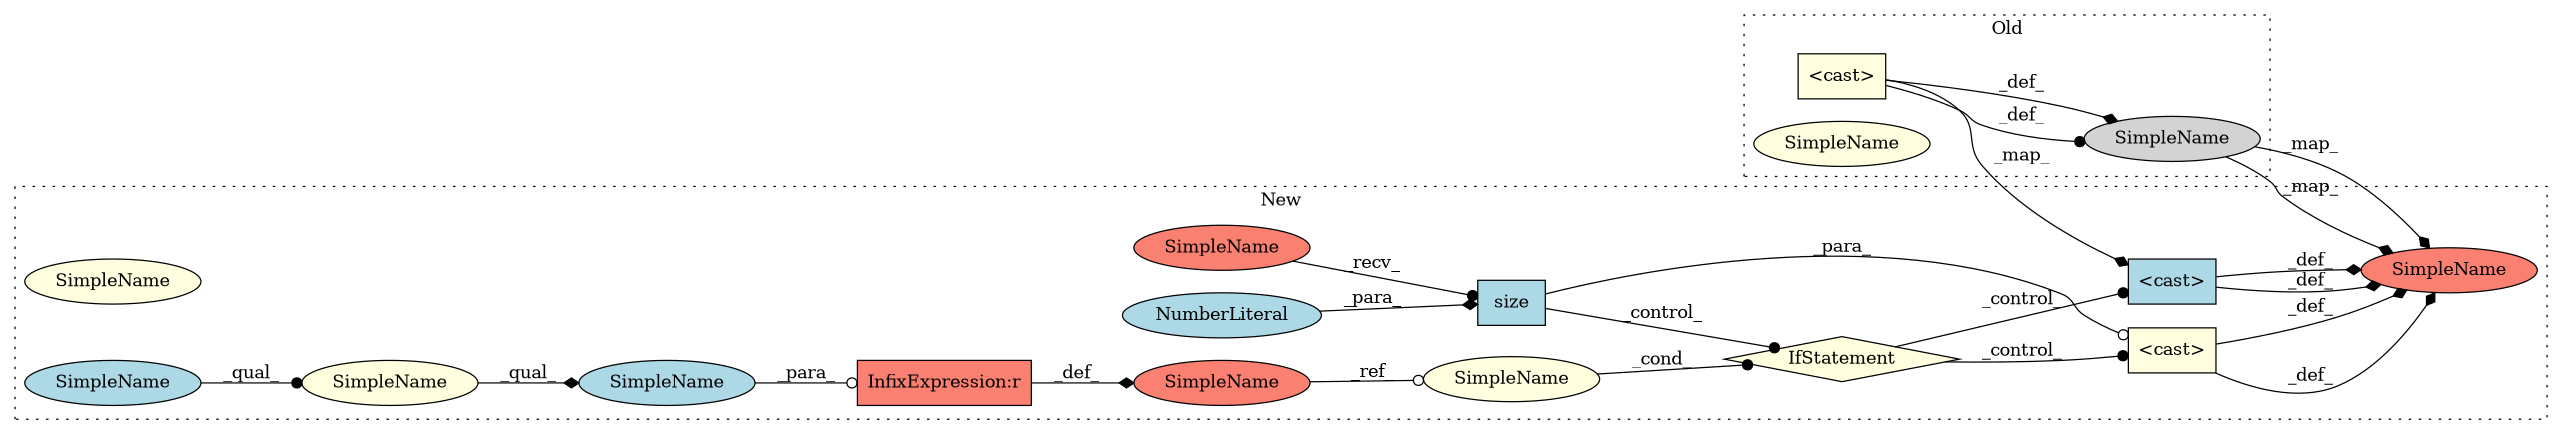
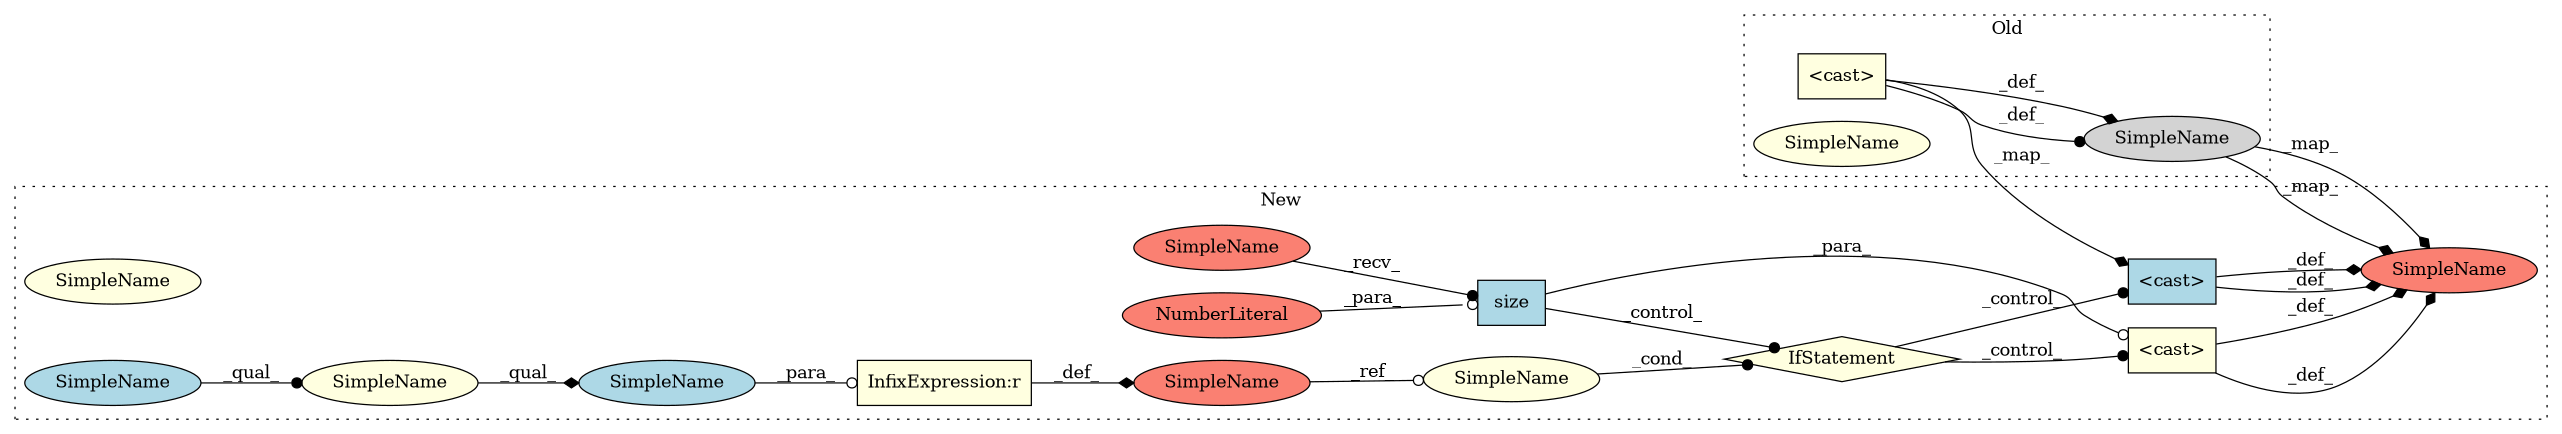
edge "NumberLiteral" -> "size": arrowhead diamond -> odot
node "NumberLiteral": fillcolor lightblue -> salmon
node "InfixExpression:r": fillcolor salmon -> lightyellow
